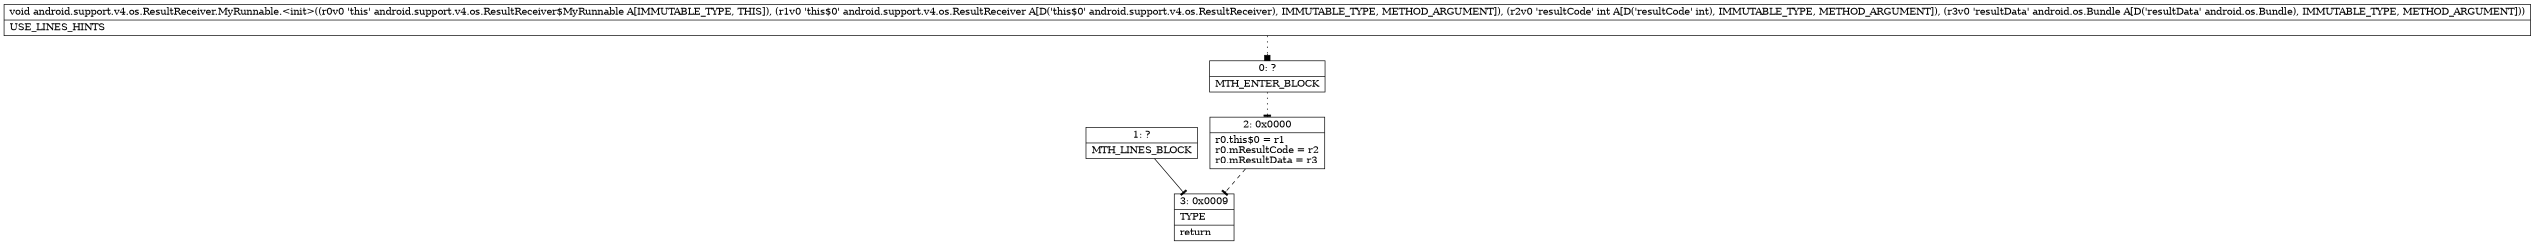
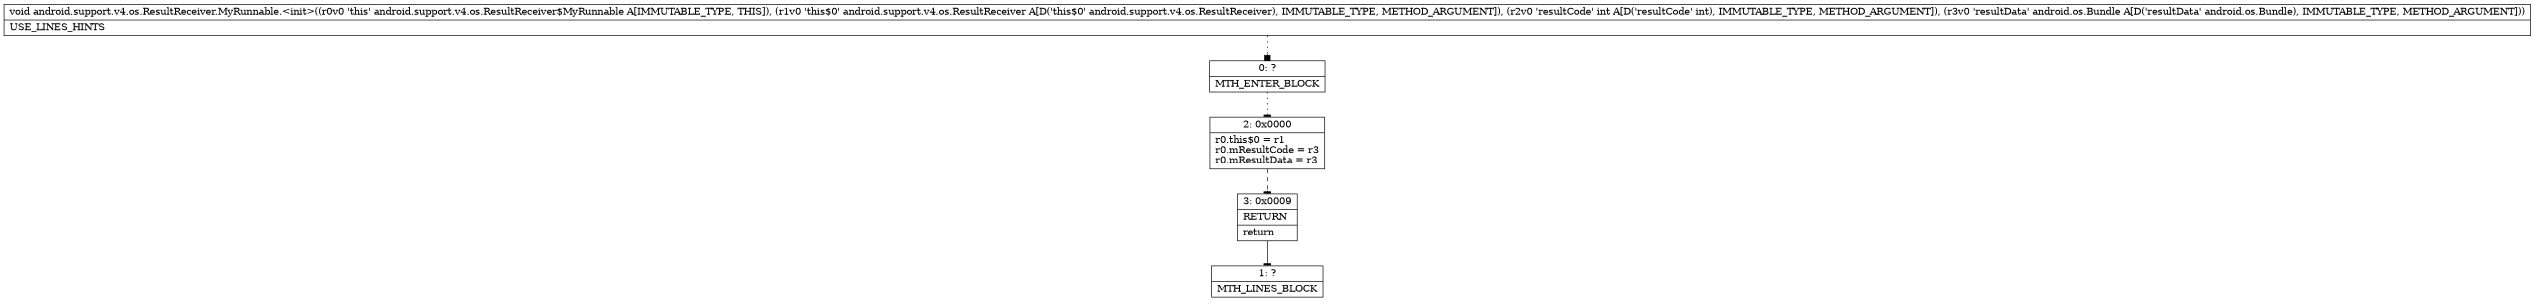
node "2: 0x0000": text "r0.mResultCode = r2" -> "r0.mResultCode = r3"
edge "1: ?" -> "3: 0x0009": reversed
node "3: 0x0009": text "TYPE" -> "RETURN"
